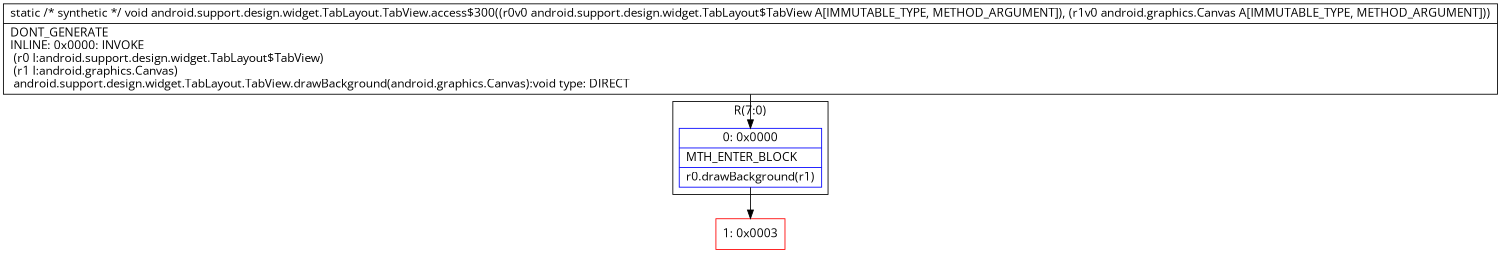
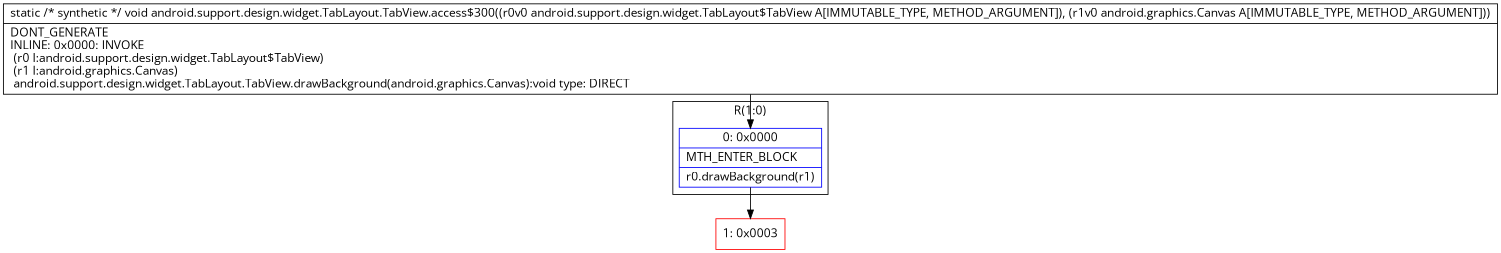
cluster "R(7:0)": label "R(7:0)" -> "R(1:0)"
